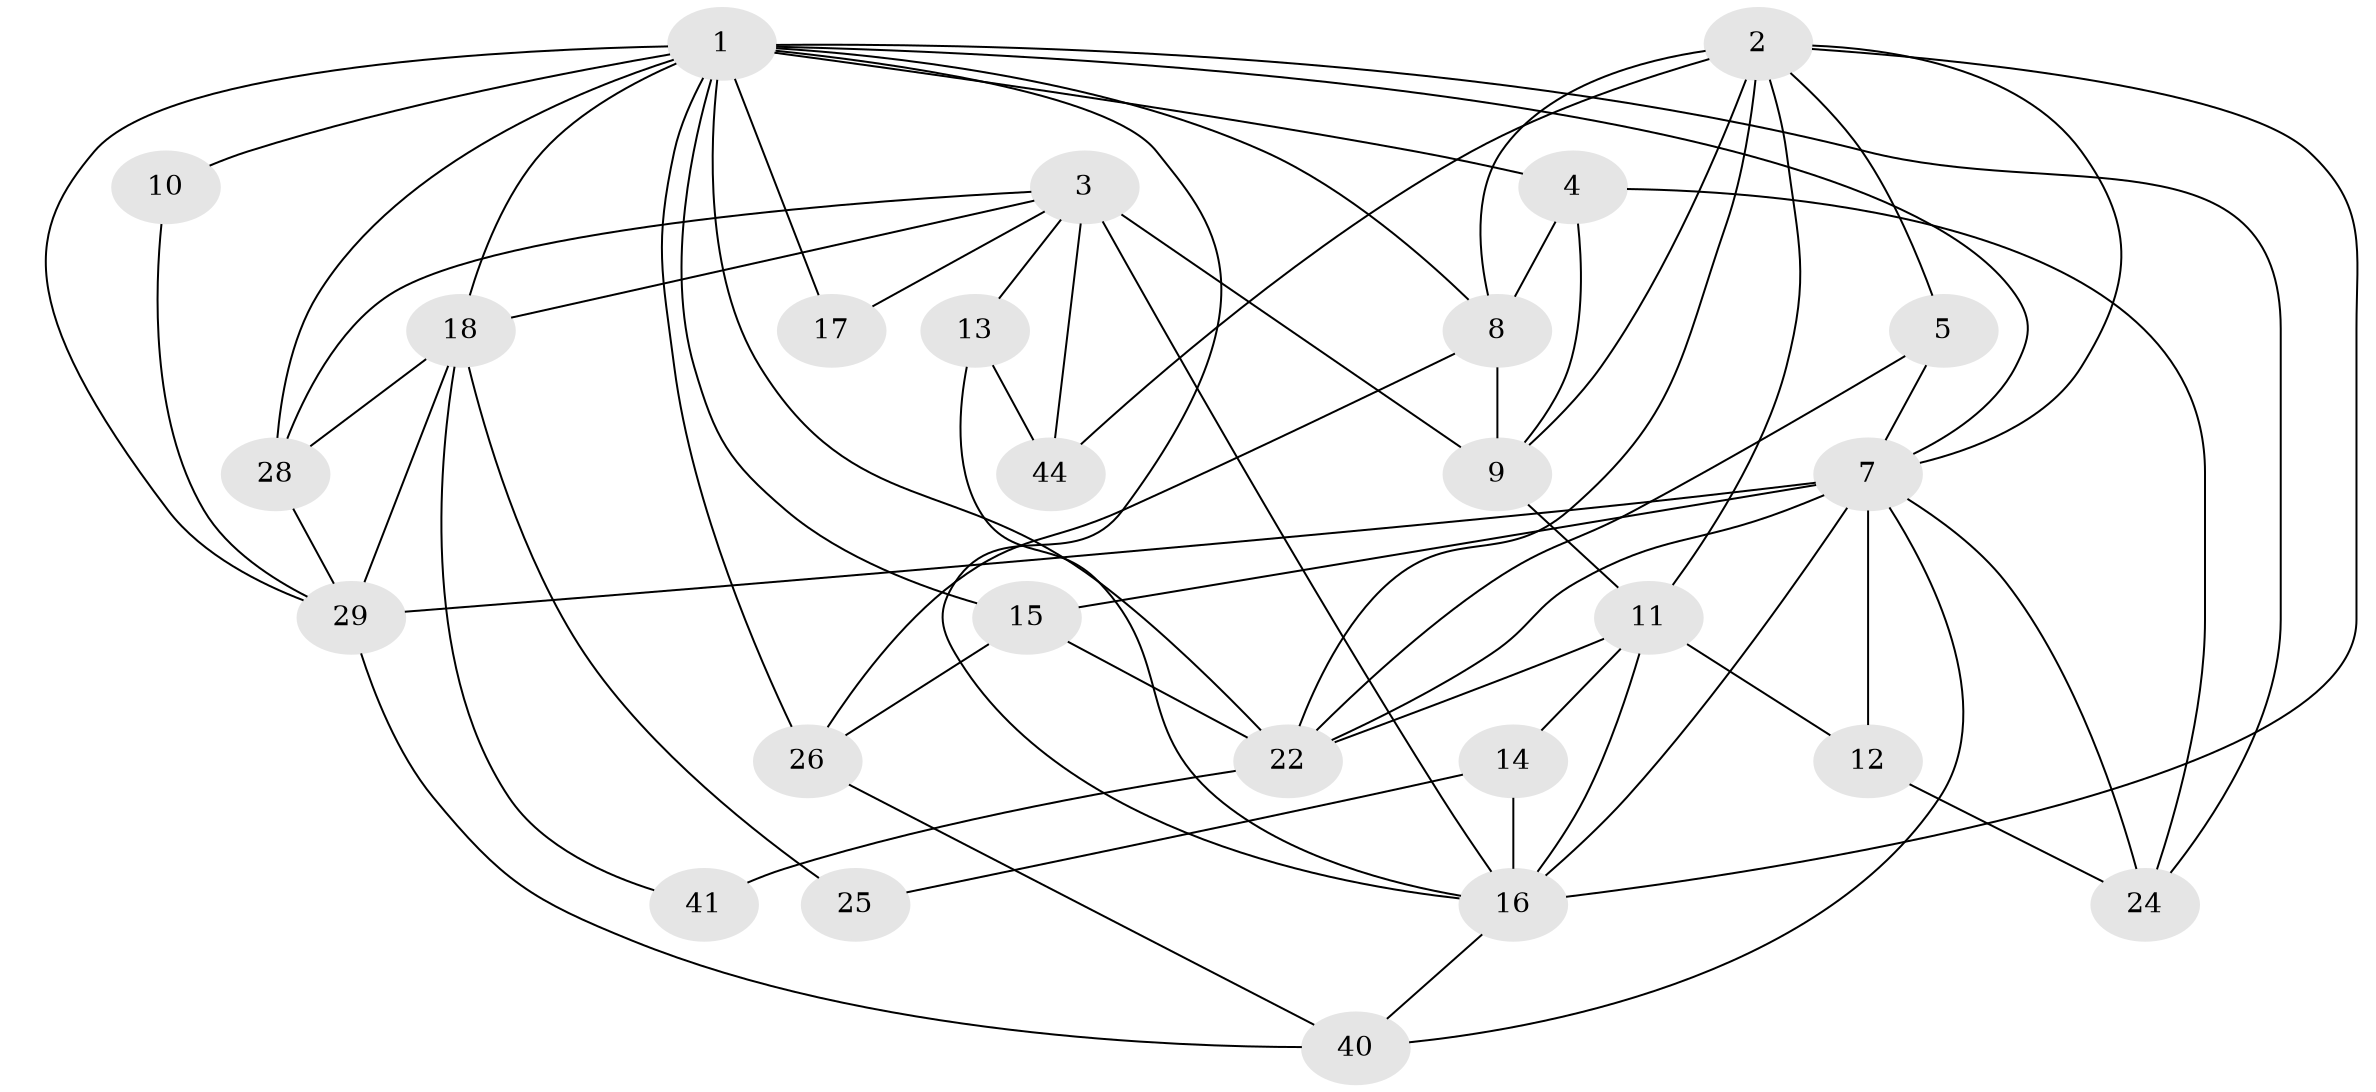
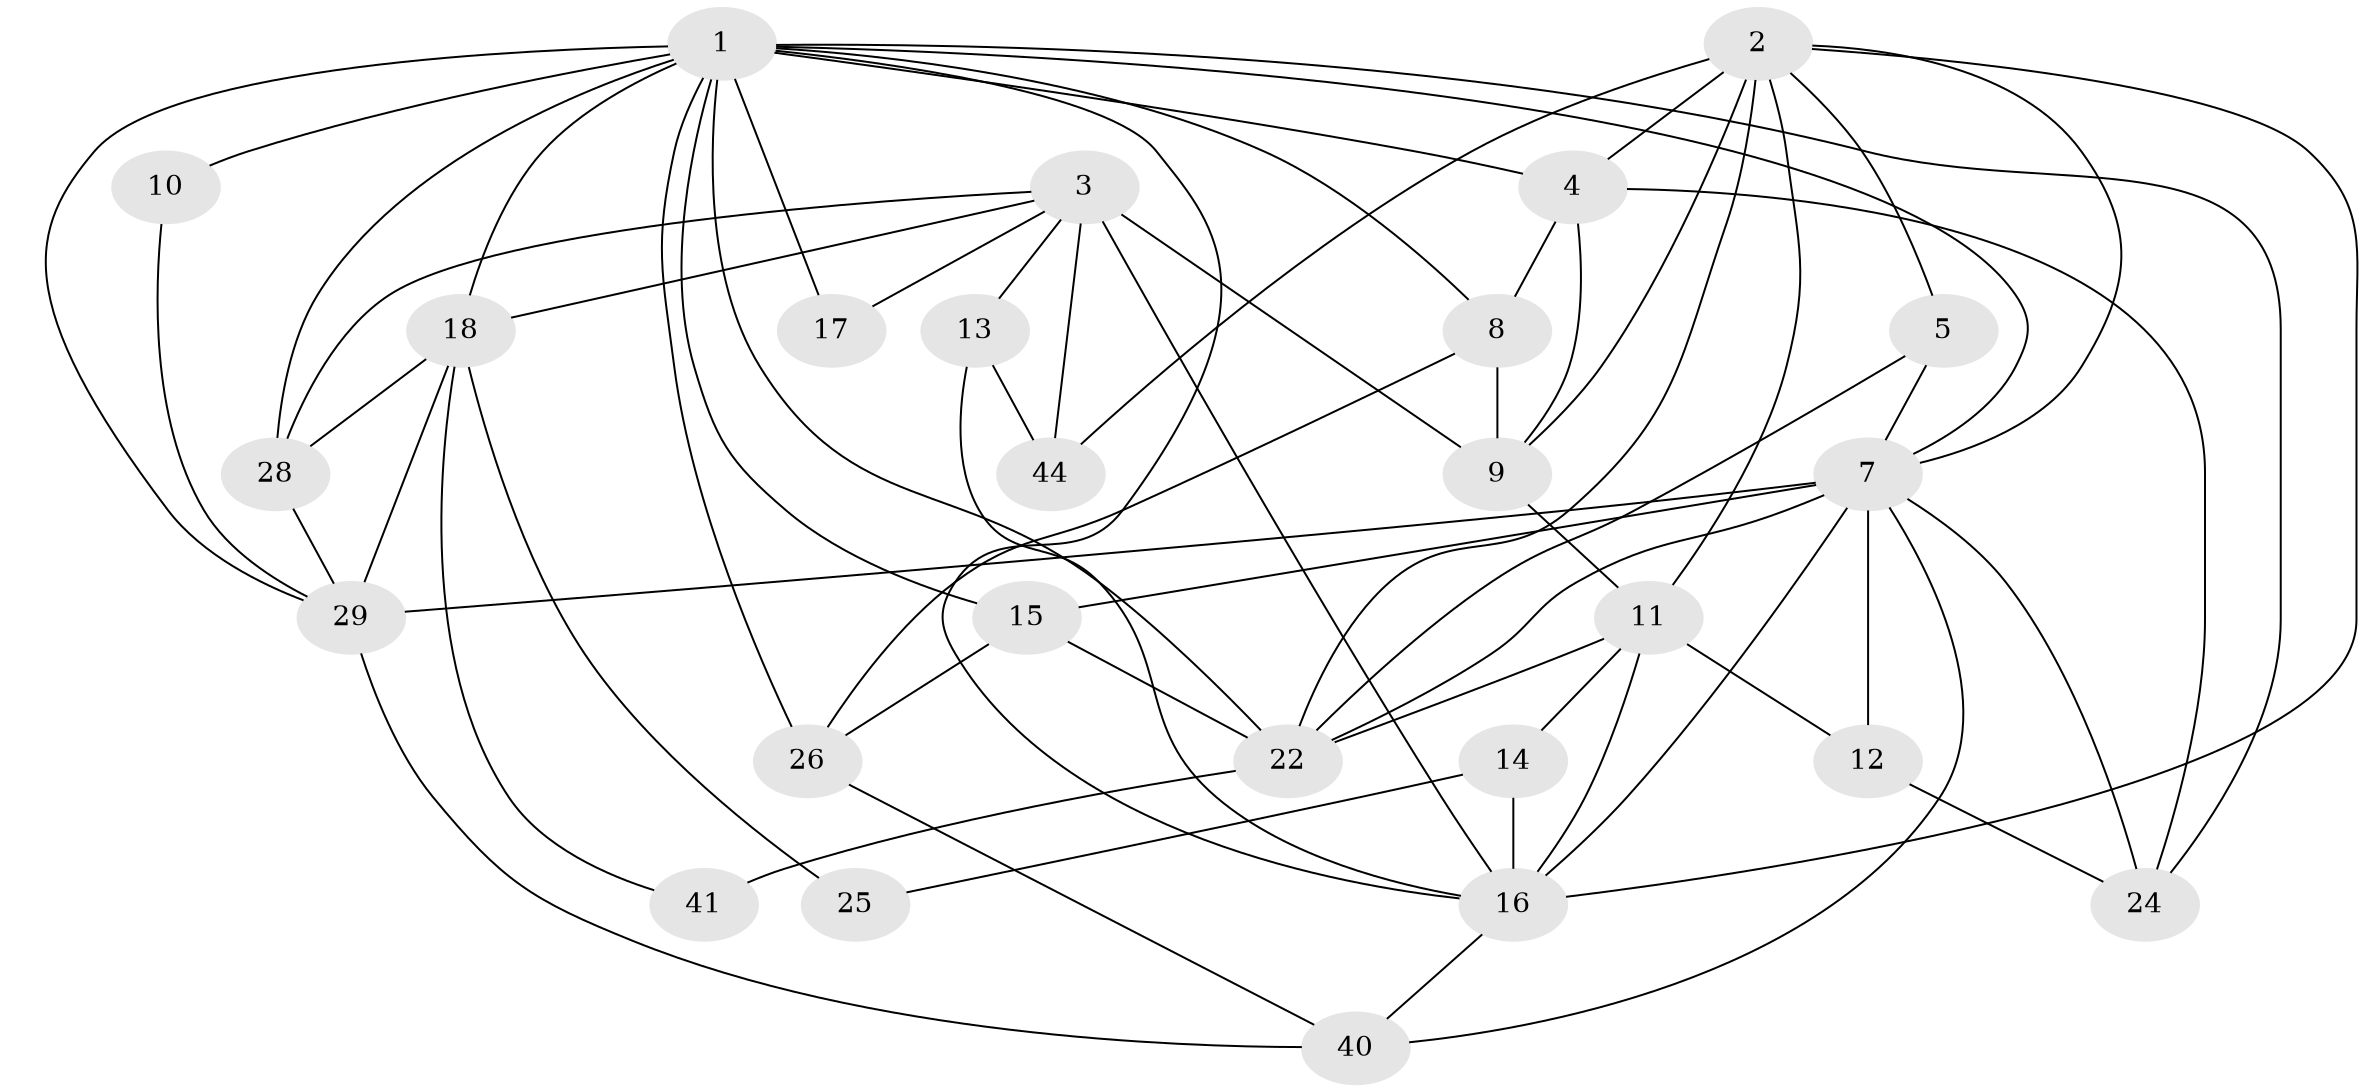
edge "2" -- "8": now "2" -- "4"
